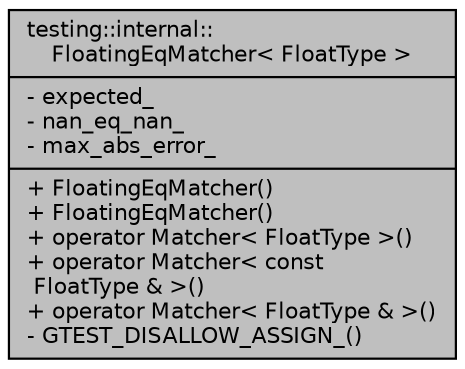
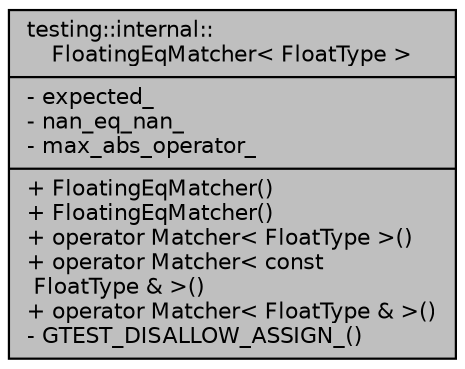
node "testing::internal::": text "- max_abs_error_" -> "- max_abs_operator_"
